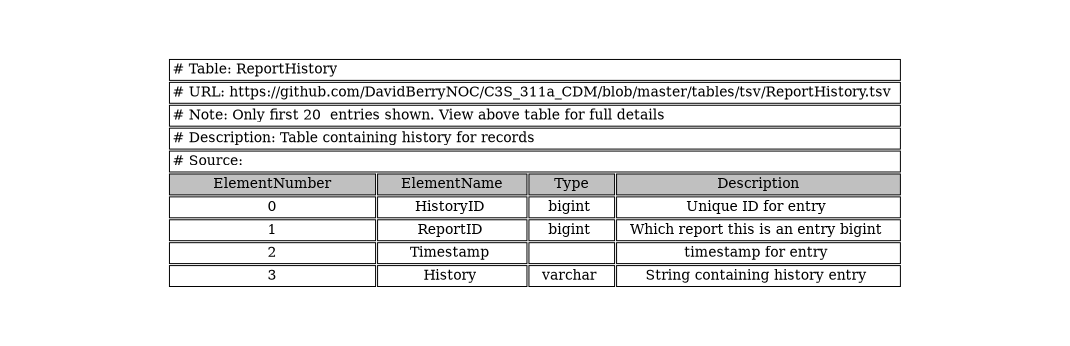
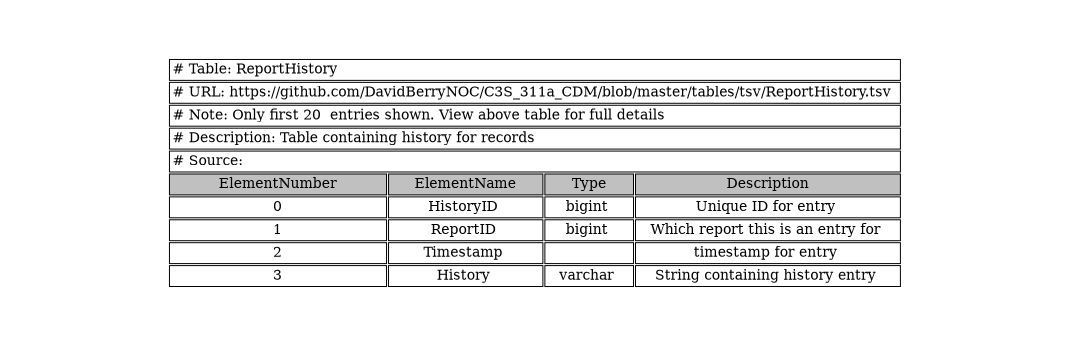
node "# Table: ReportHistory": text "Which report this is an entry bigint" -> "Which report this is an entry for"
